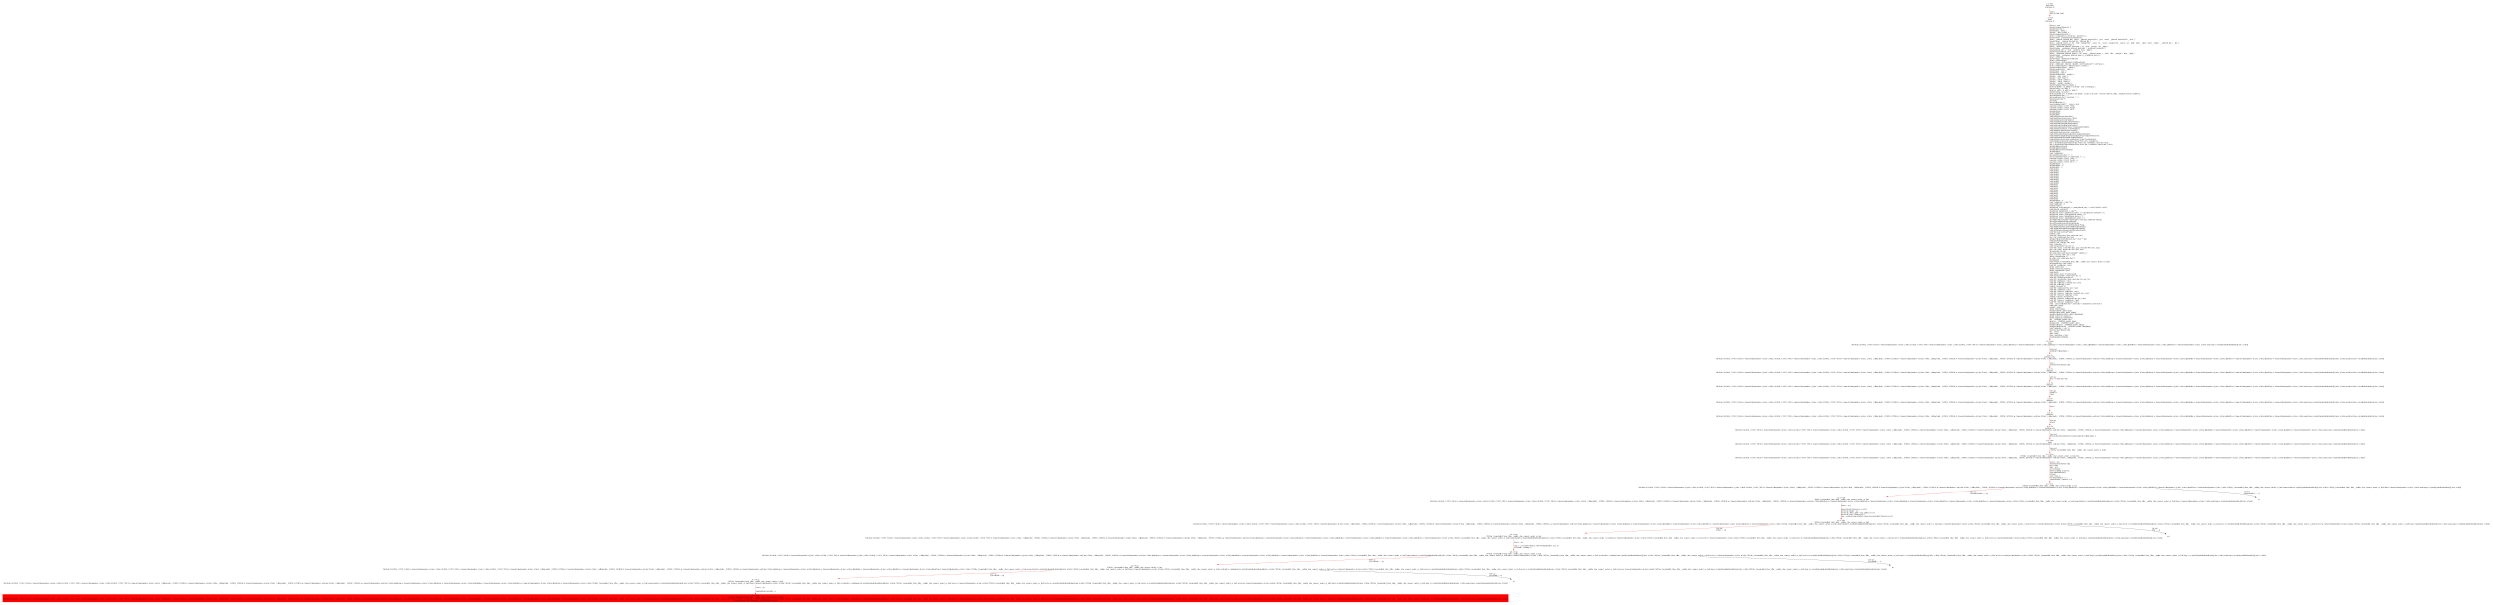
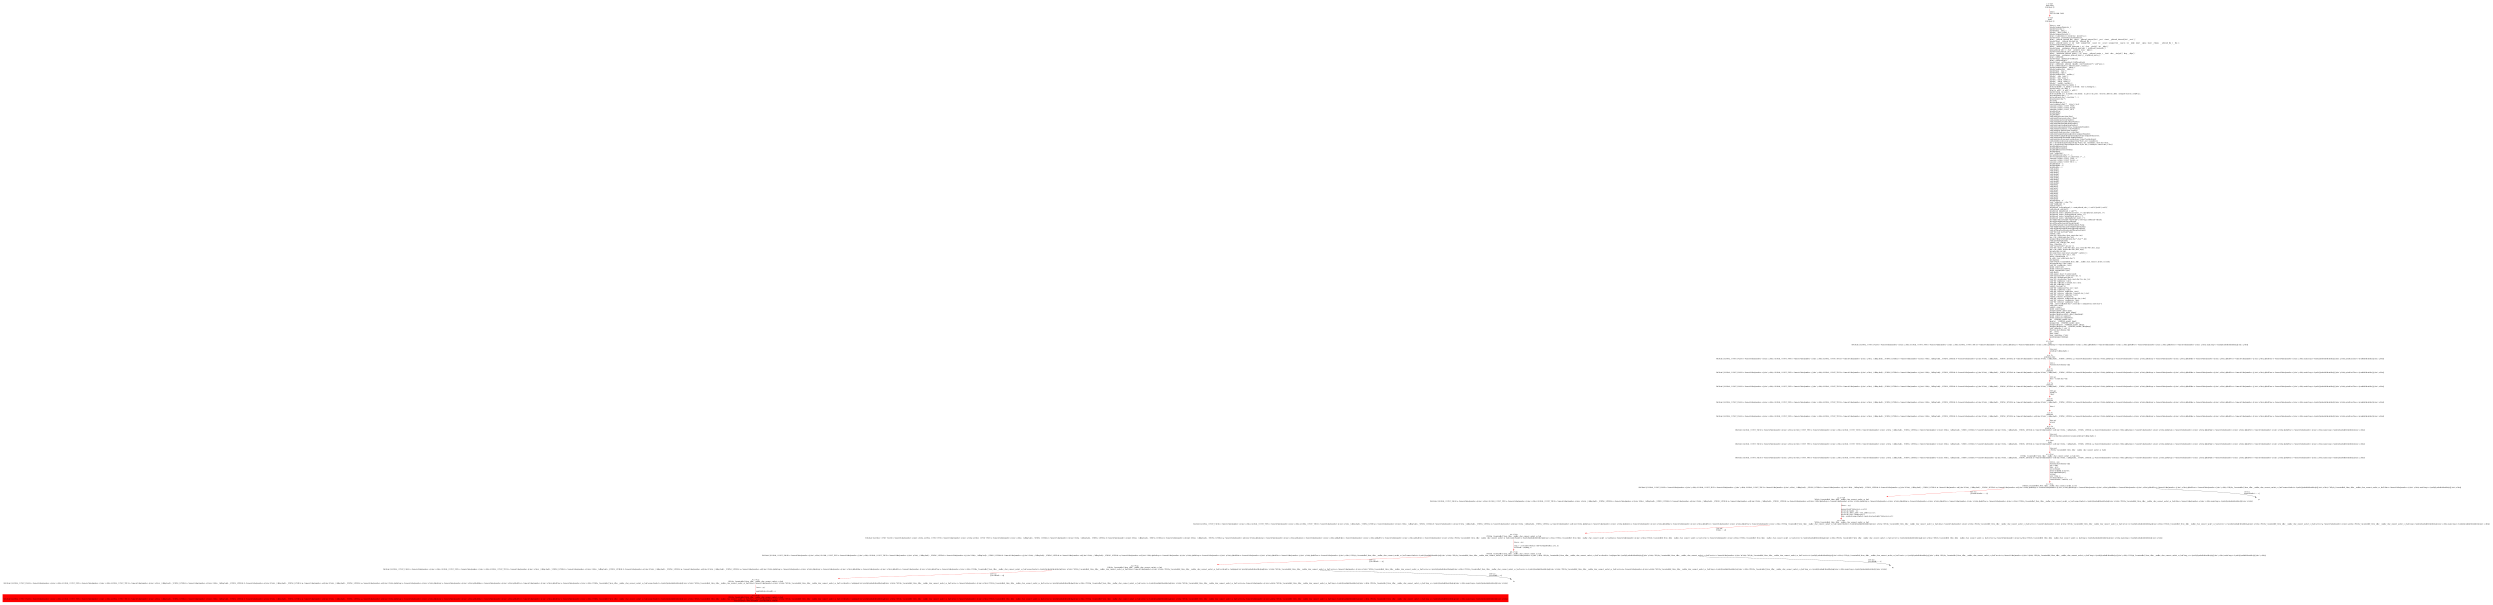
node "160": removed
